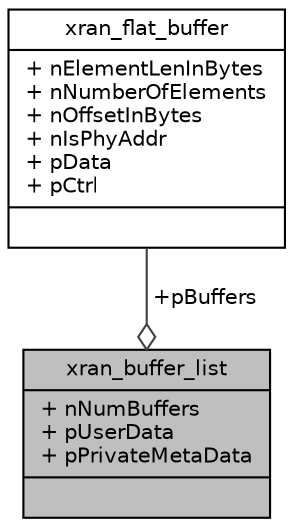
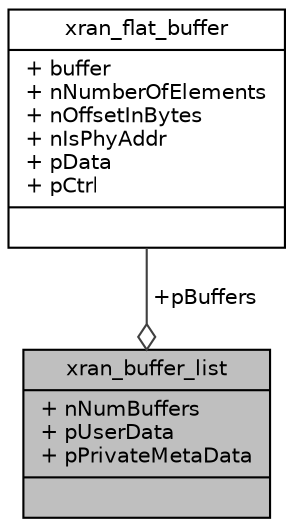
node "xran_flat_buffer": text "+ nElementLenInBytes" -> "+ buffer"
